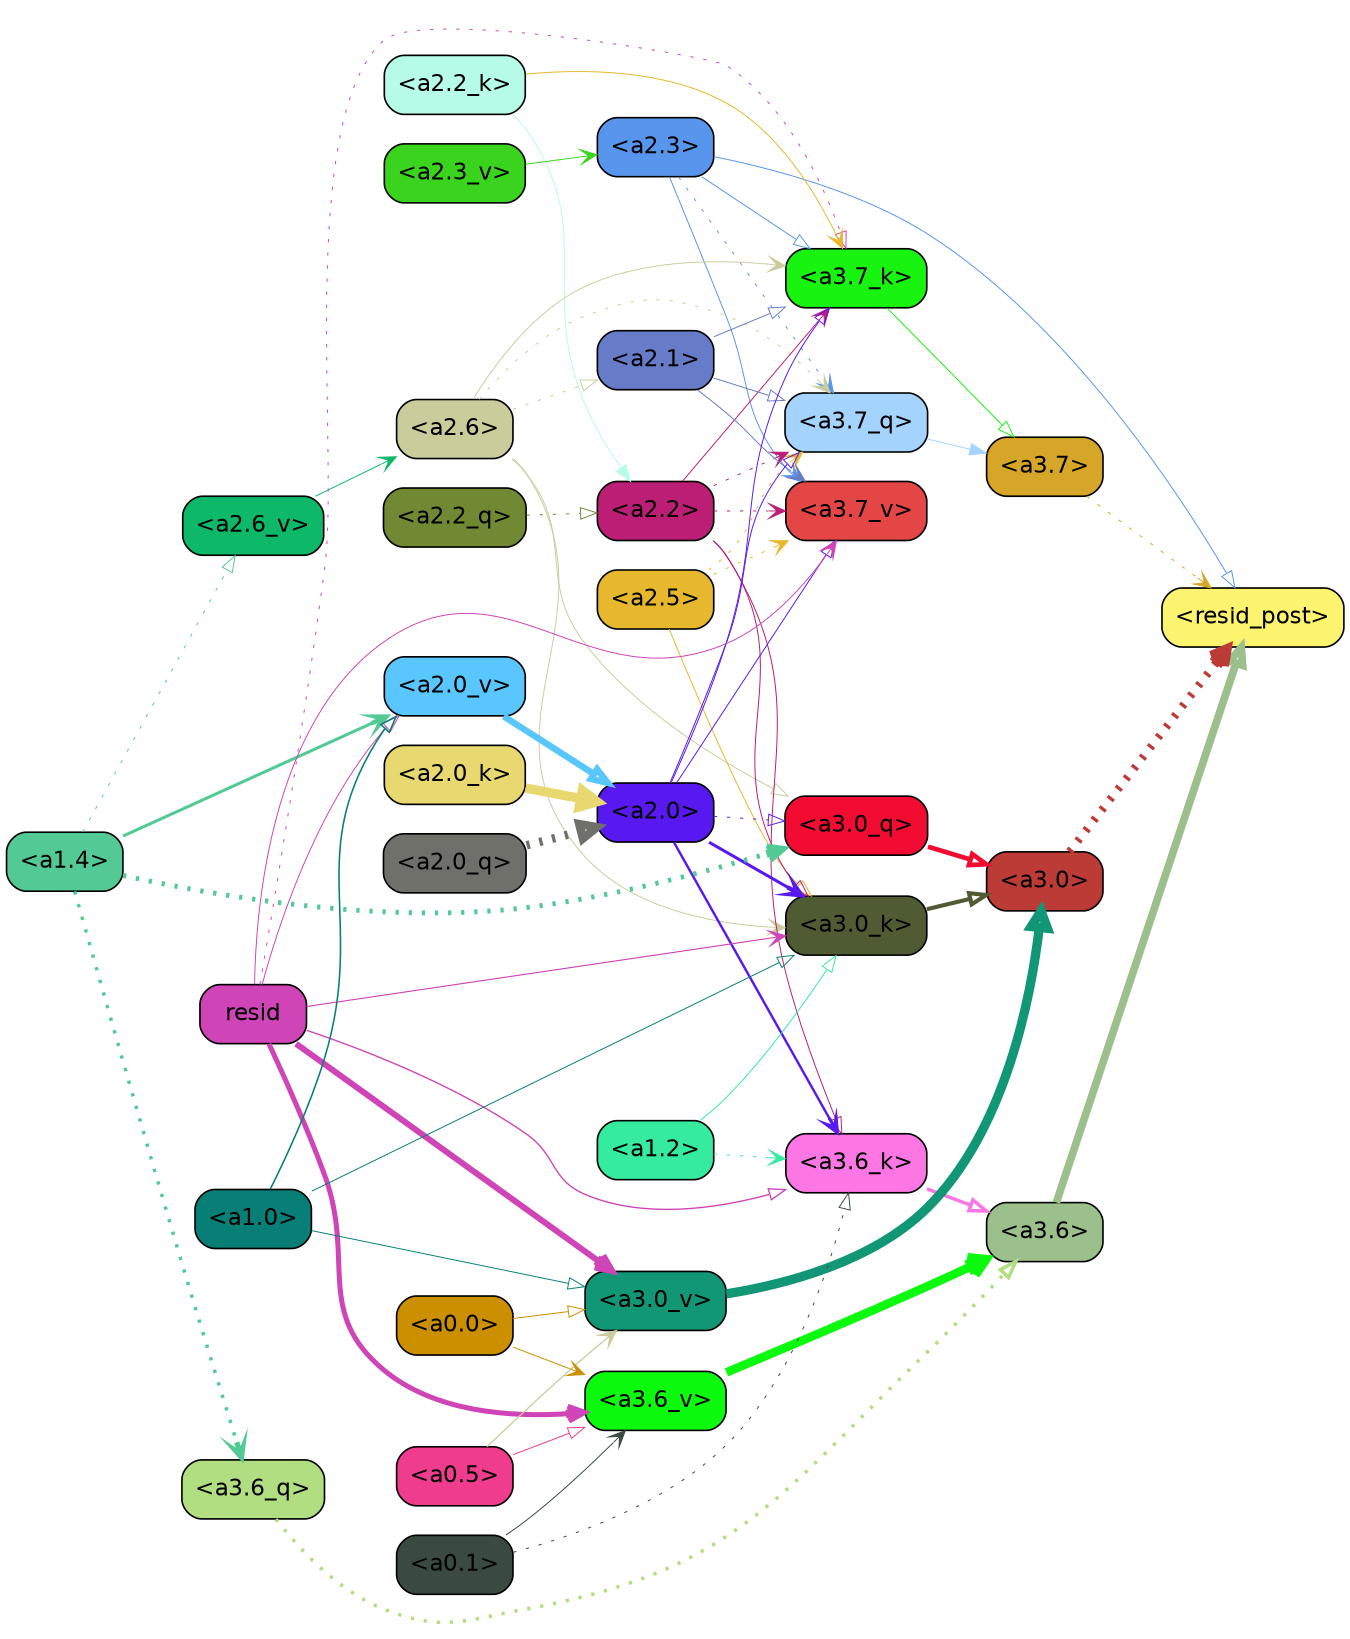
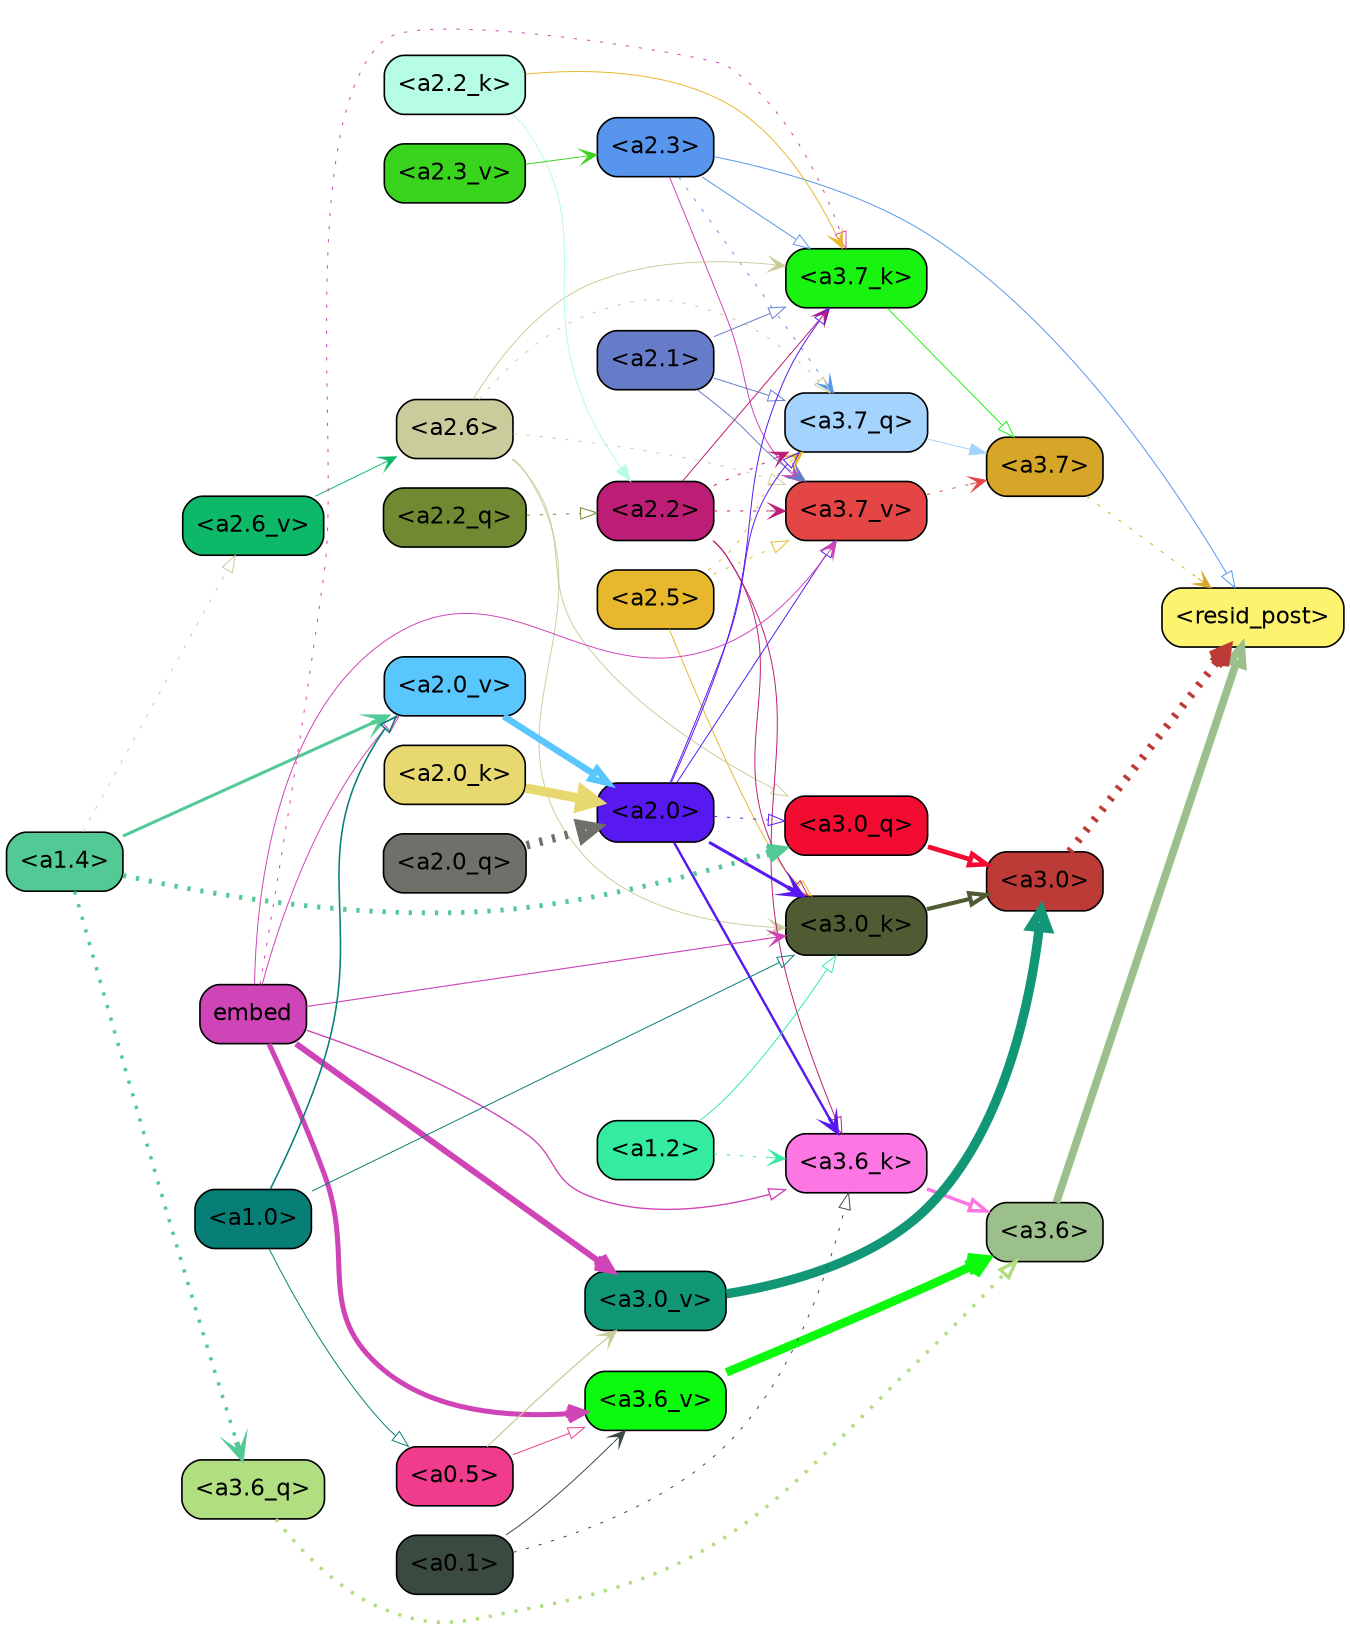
edge "<a2.6>" -> "<a3.7_q>": arrowhead vee -> onormal
edge "<a2.3>" -> "<a3.7_v>": color #5796ec -> #cf44b6
edge "<a2.6>" -> "<a2.1>": now "<a2.6>" -> "<a3.7_v>"
edge "<a3.7_v>" -> "<a3.7>": added
edge "<a2.5>" -> "<a3.7_v>": arrowhead vee -> onormal
edge "<a1.4>" -> "<a2.6_v>": color #53ca96 -> #cbcc9c
node "resid": label "resid" -> "embed"
edge "<a1.0>" -> "<a3.0_v>": now "<a1.0>" -> "<a0.5>"
node "<a0.0>": removed
